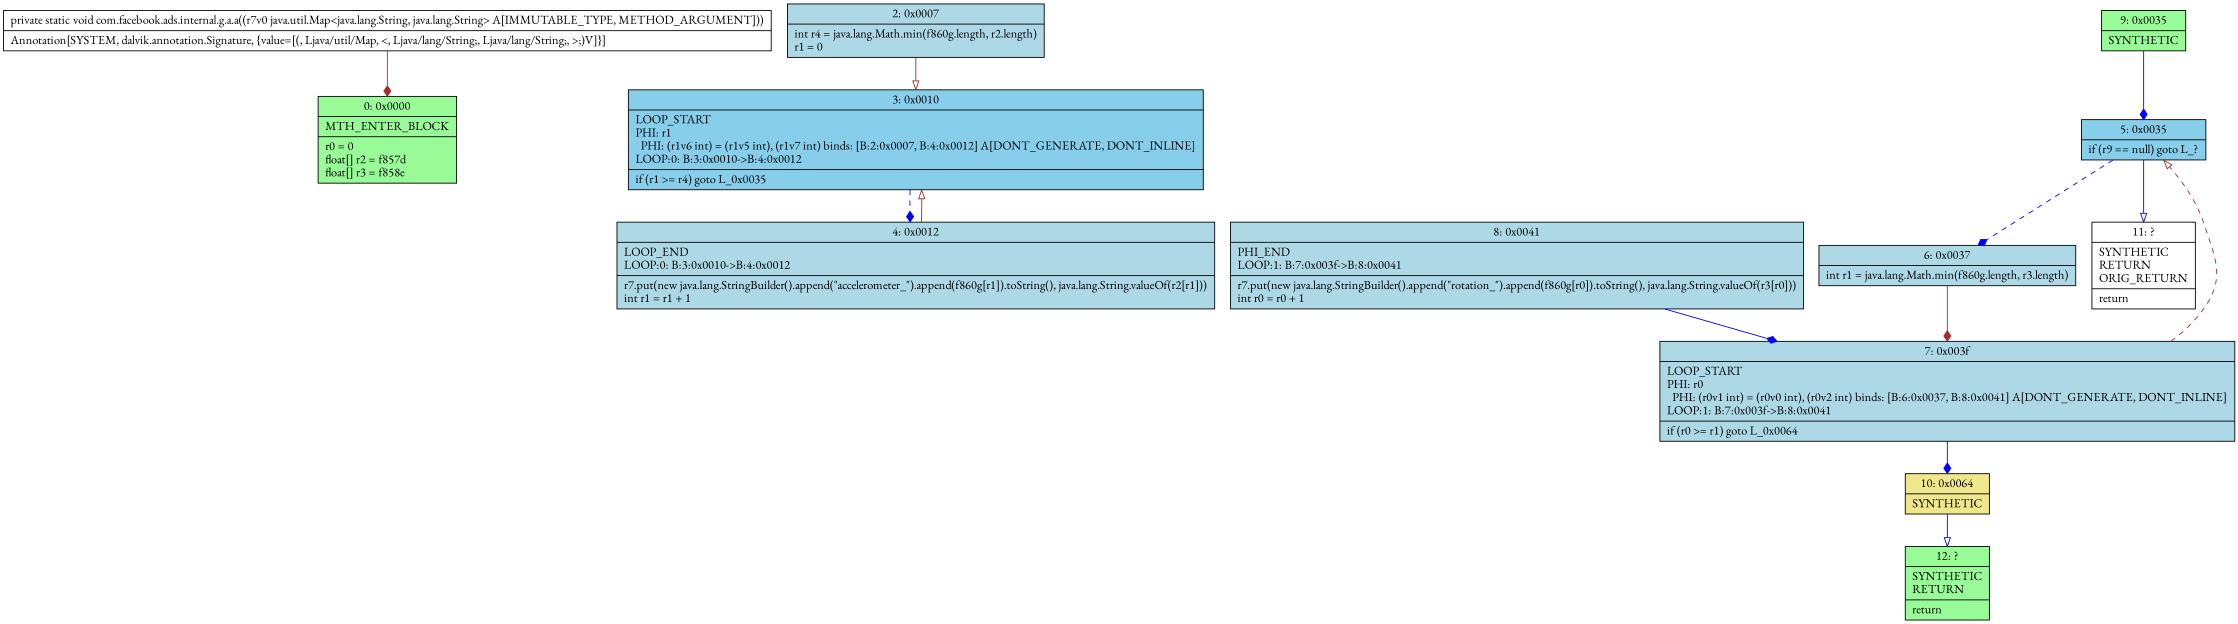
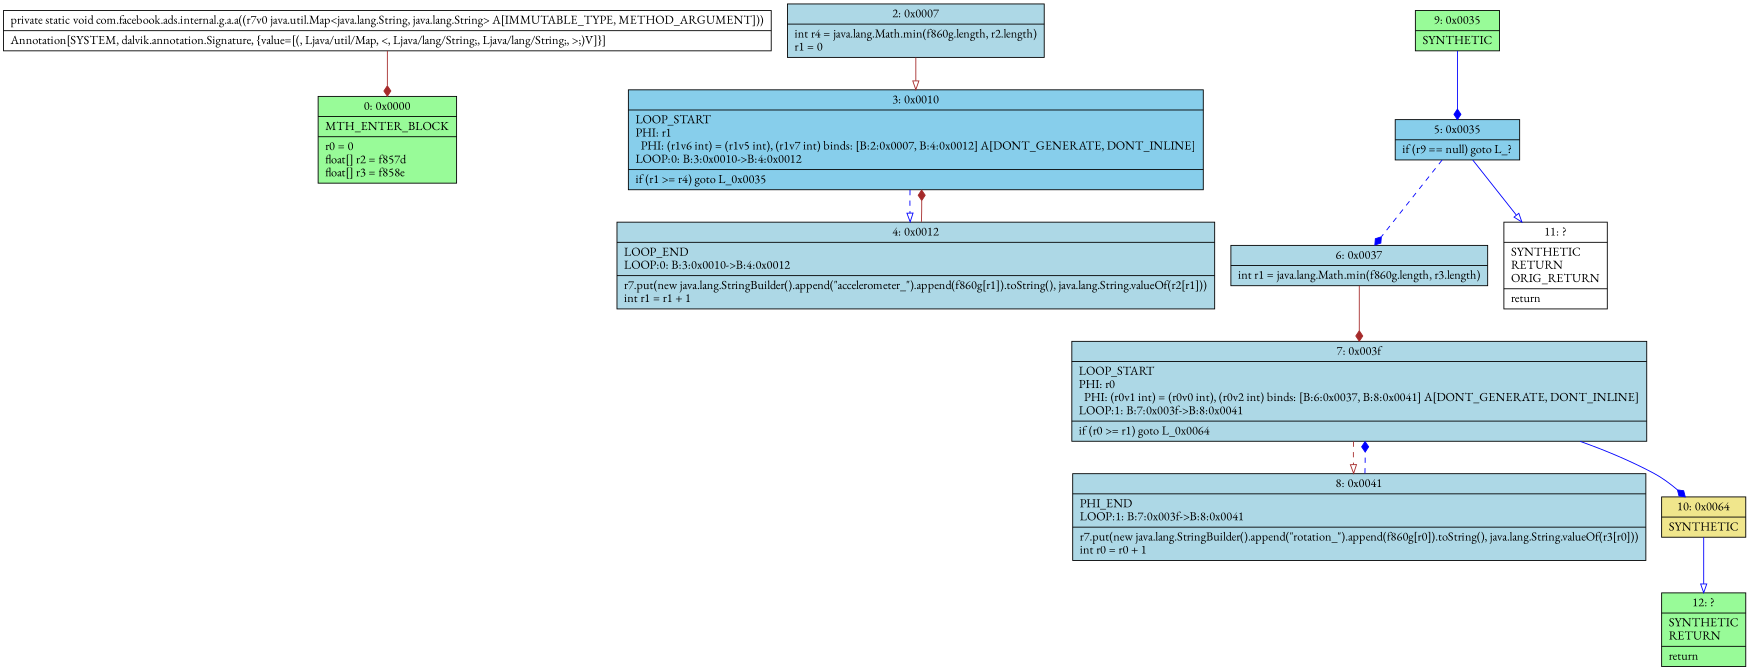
edge "3: 0x0010" -> "4: 0x0012": arrowhead diamond -> onormal
edge "4: 0x0012" -> "3: 0x0010": arrowhead onormal -> diamond
edge "7: 0x003f" -> "5: 0x0035": now "7: 0x003f" -> "8: 0x0041"
edge "8: 0x0041" -> "7: 0x003f": style solid -> dashed
